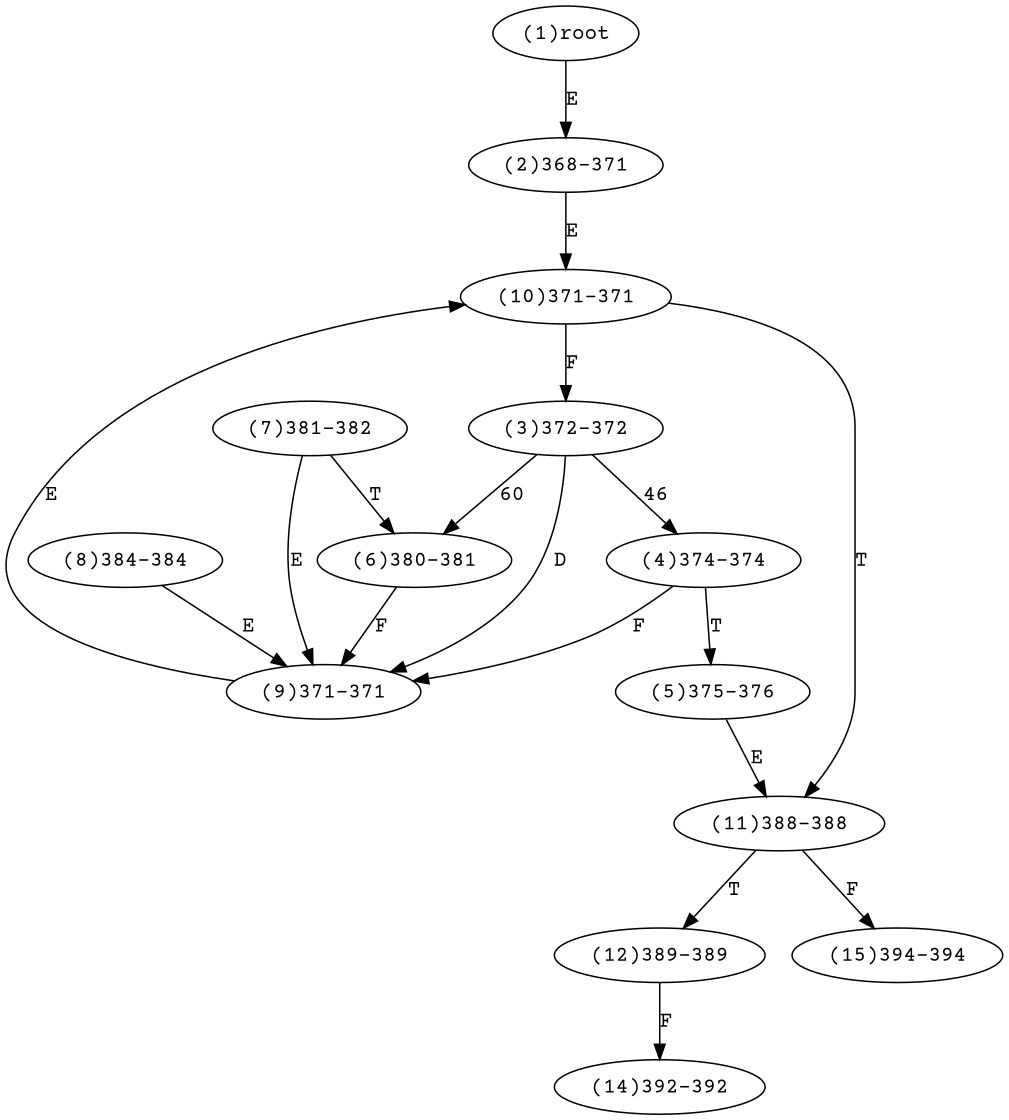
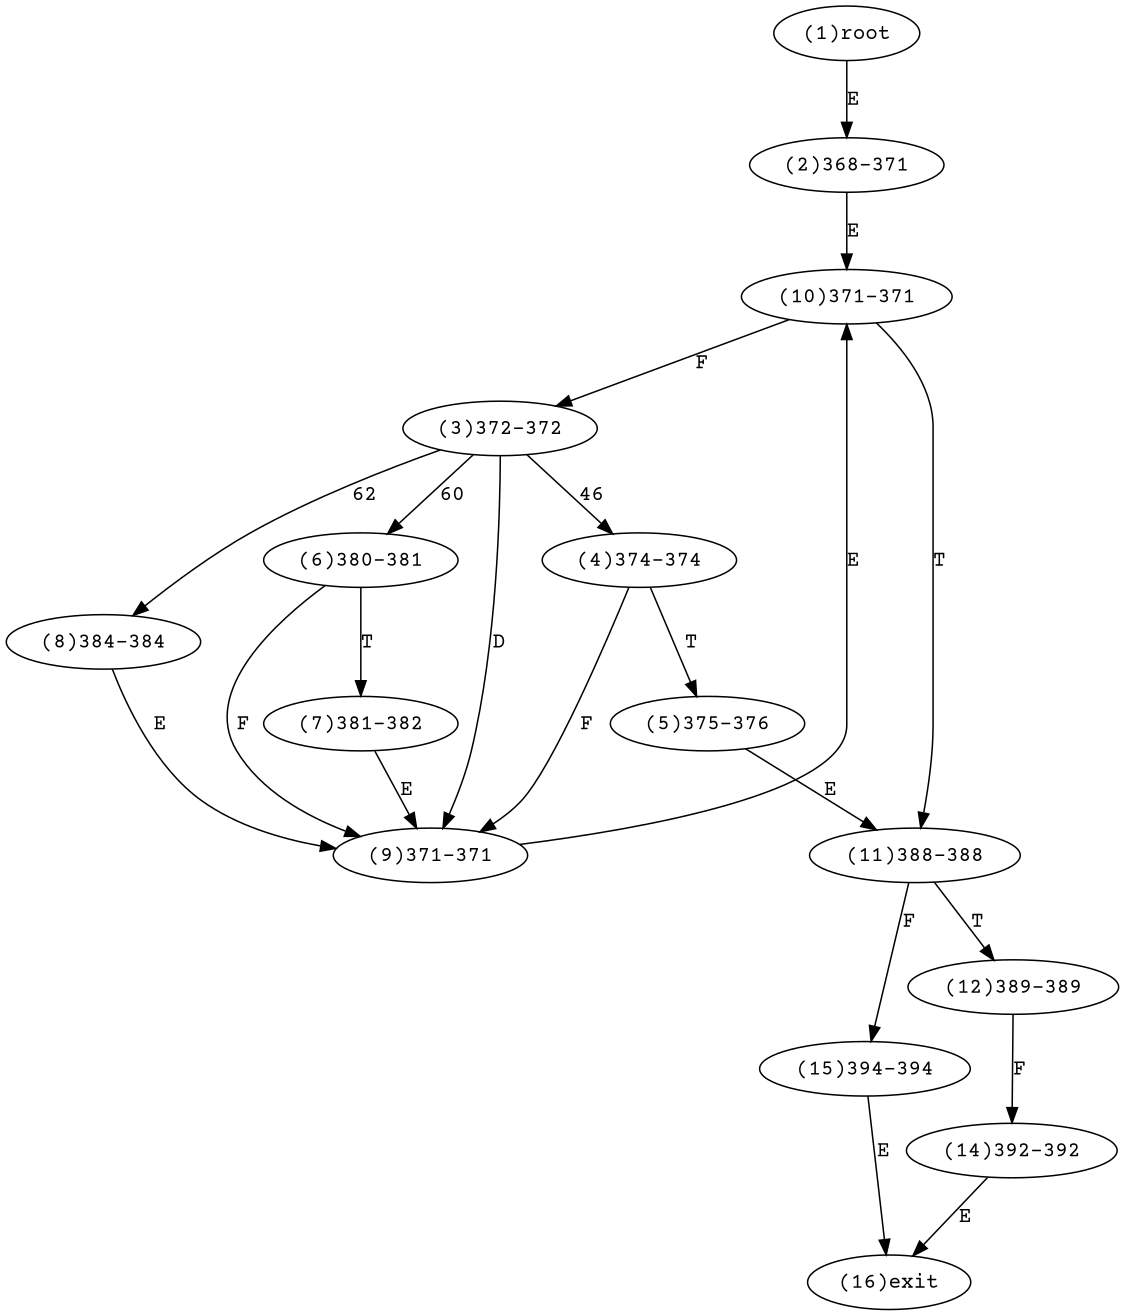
edge "(7)381-382" -> "(6)380-381": reversed
edge "(3)372-372" -> "(8)384-384": added, label "62"
node "(16)exit": added
